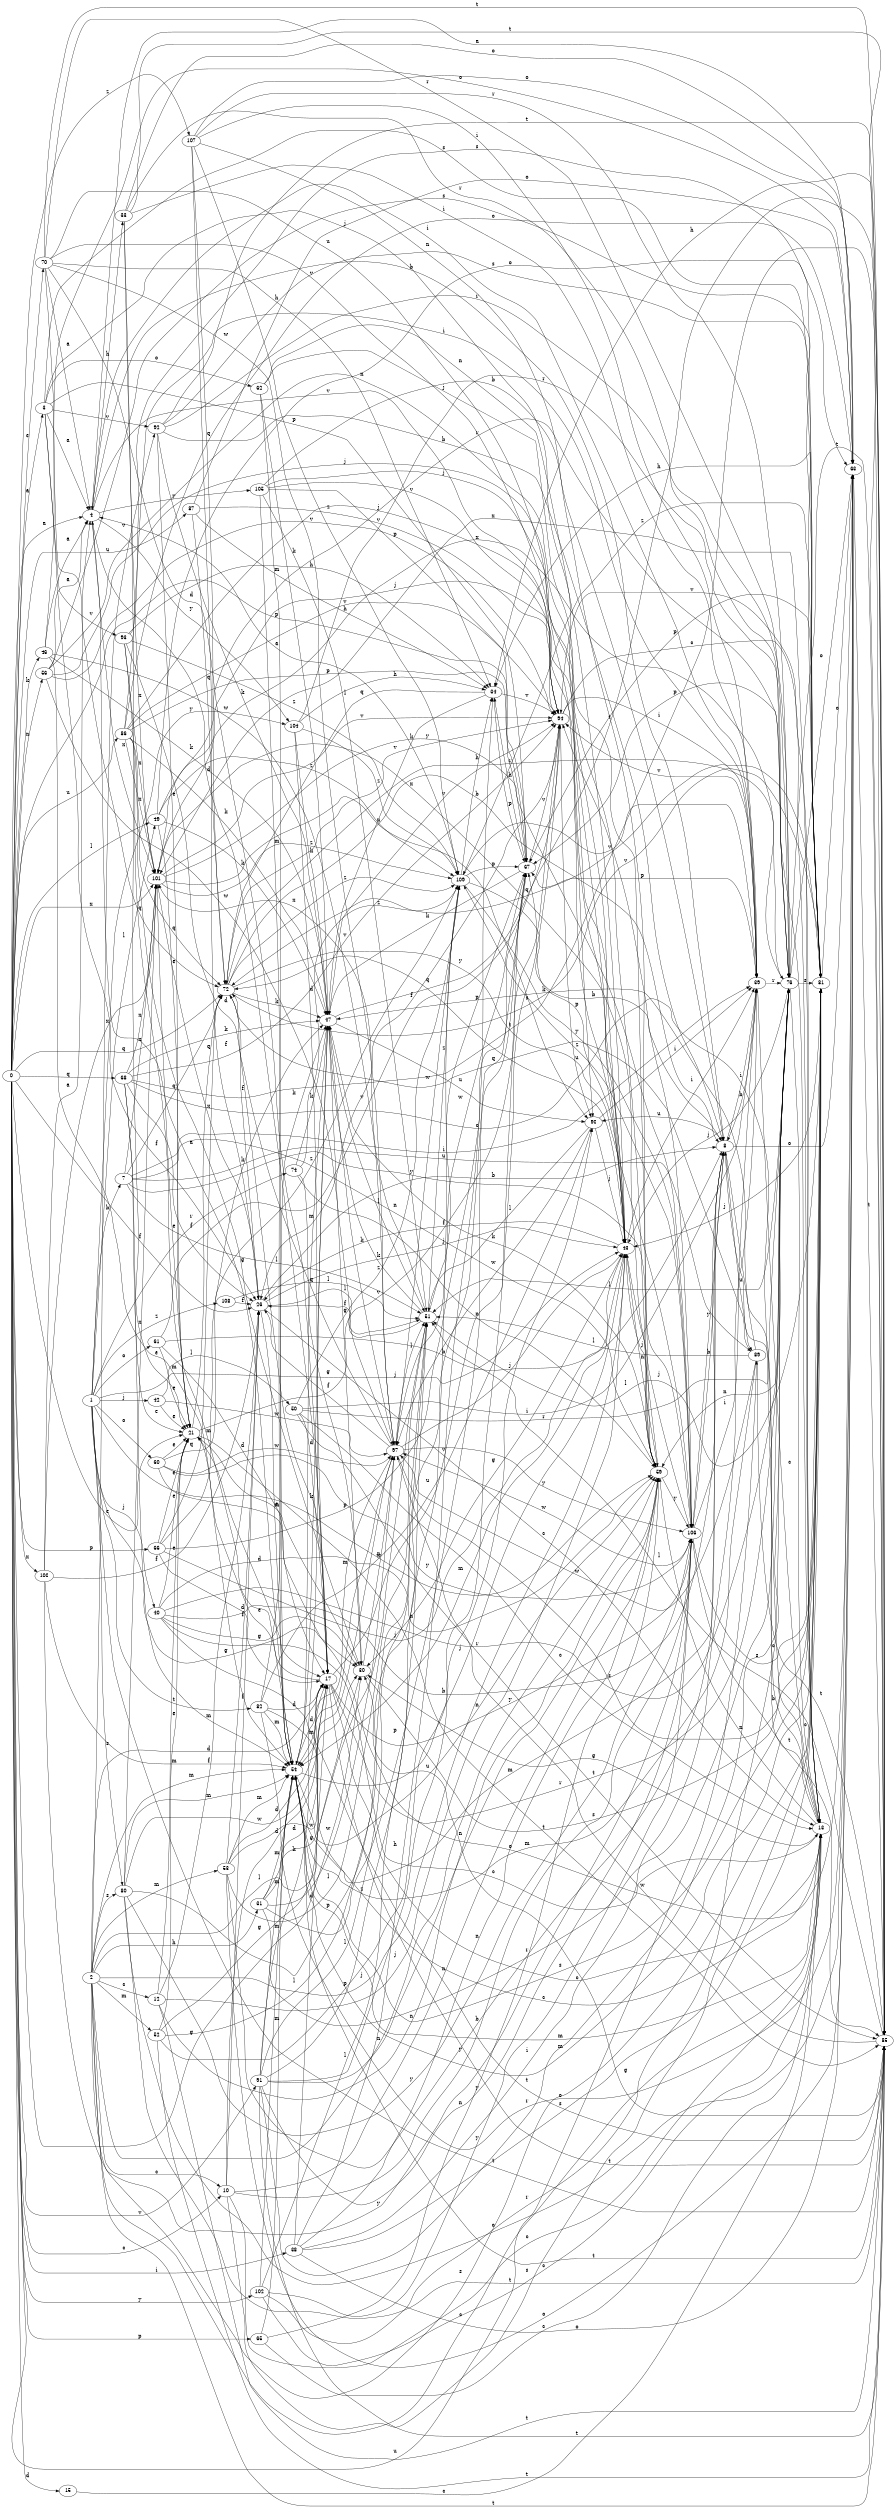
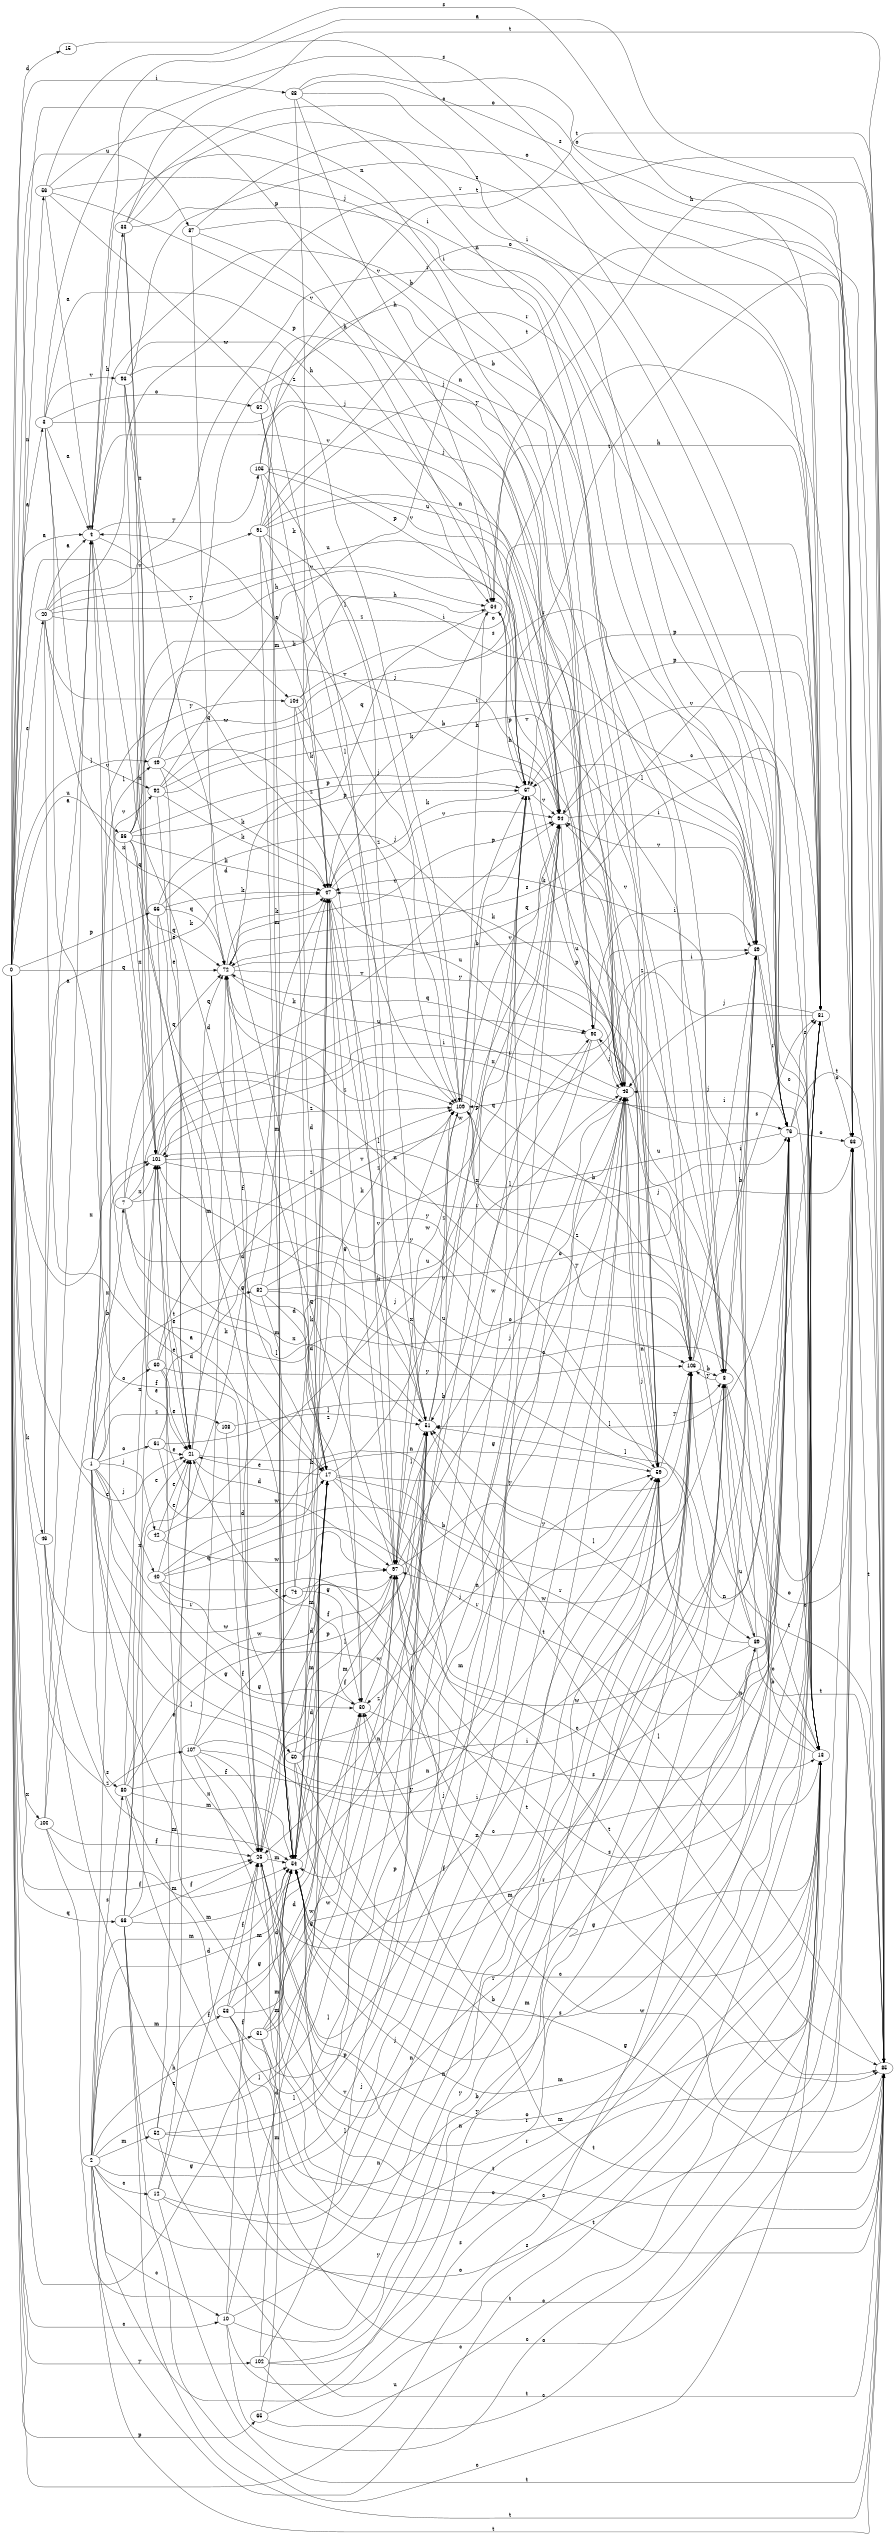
node "70": label "70" -> "20"
edge "109" -> "39": now "109" -> "94"
edge "39" -> "67": label "p" -> "l"
